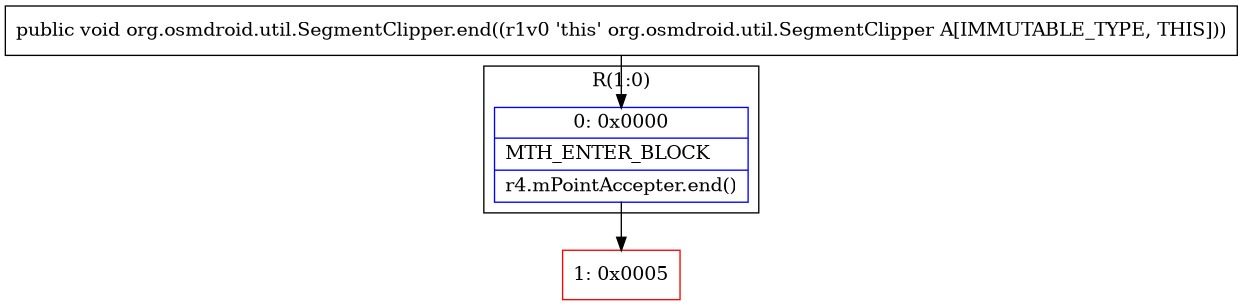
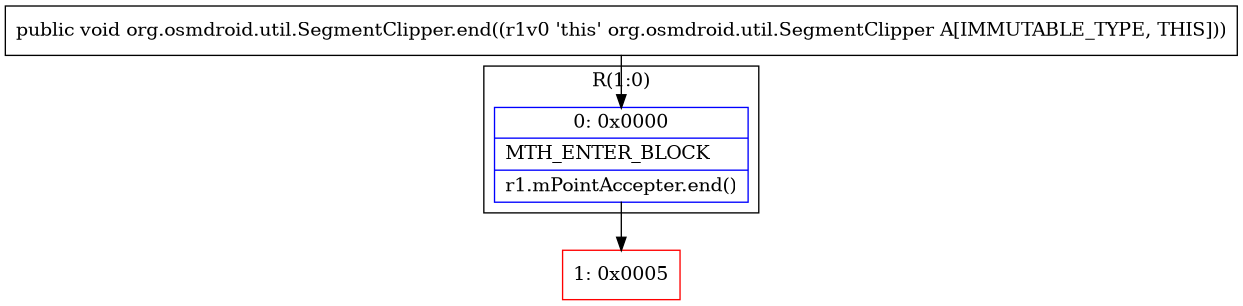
node "0: 0x0000": text "r4.mPointAccepter.end()" -> "r1.mPointAccepter.end()"
